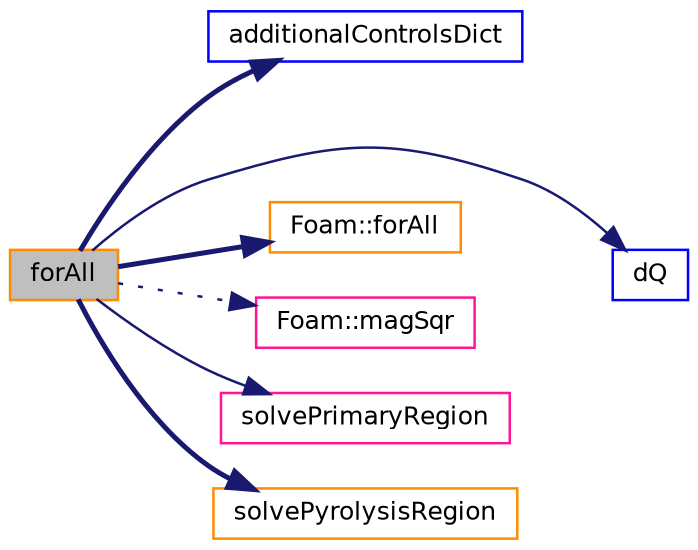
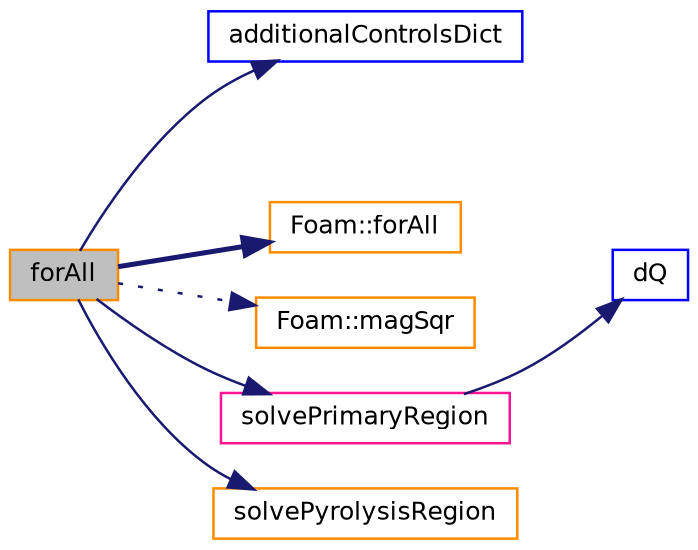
edge "forAll" -> "additionalControlsDict": style bold -> solid
edge "forAll" -> "dQ": now "solvePrimaryRegion" -> "dQ"
node "Foam::magSqr": color deeppink -> darkorange
edge "forAll" -> "solvePyrolysisRegion": style bold -> solid
